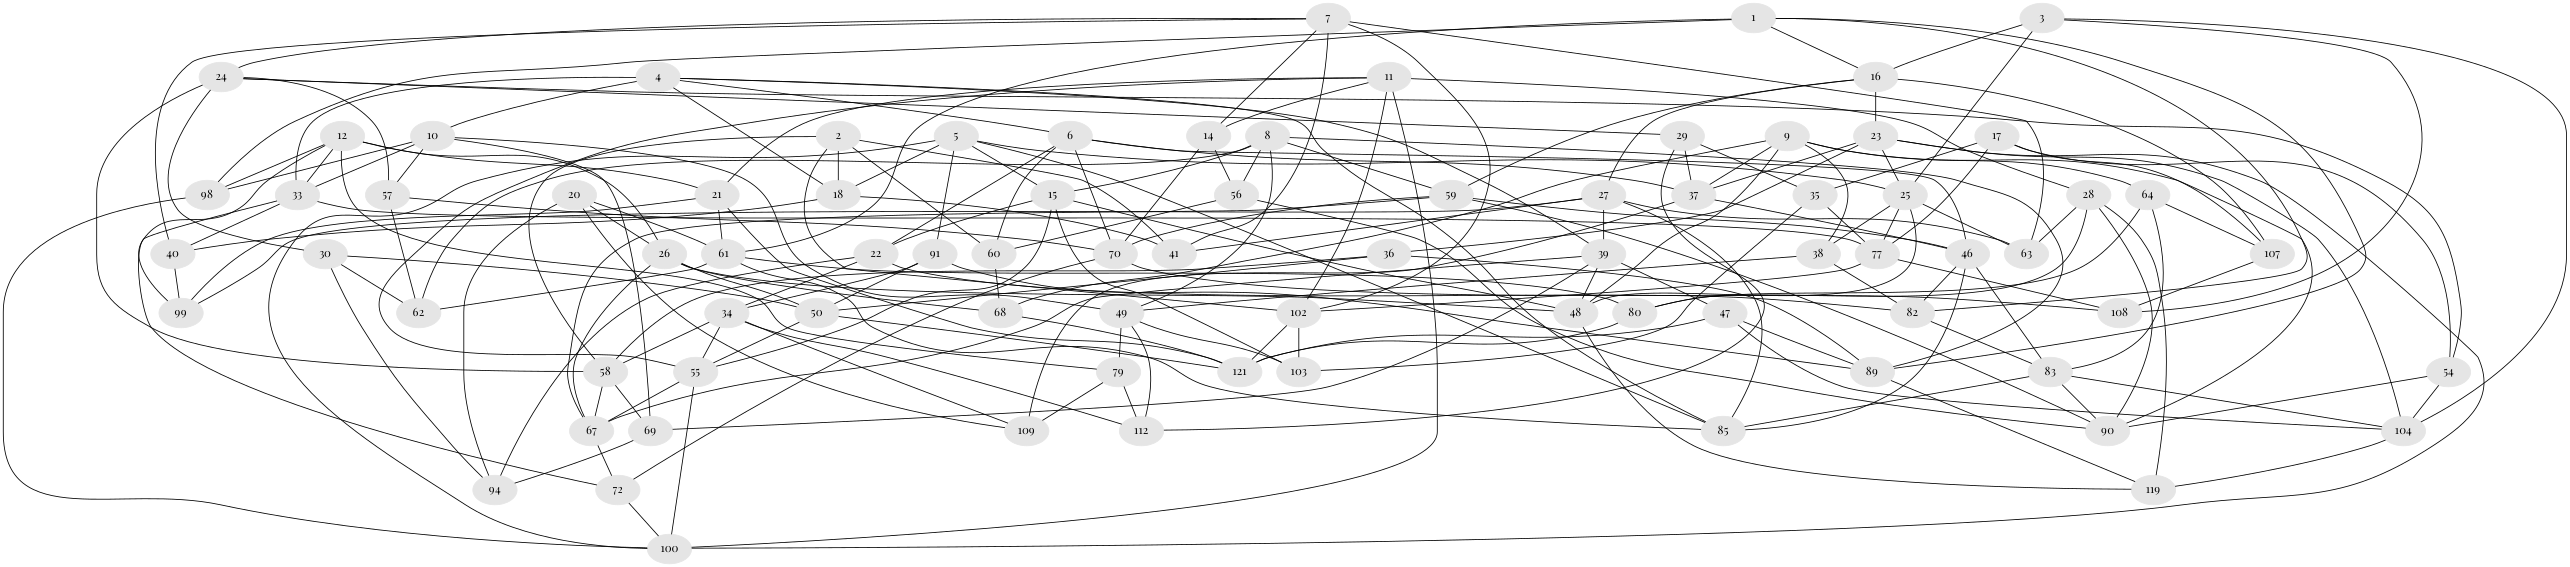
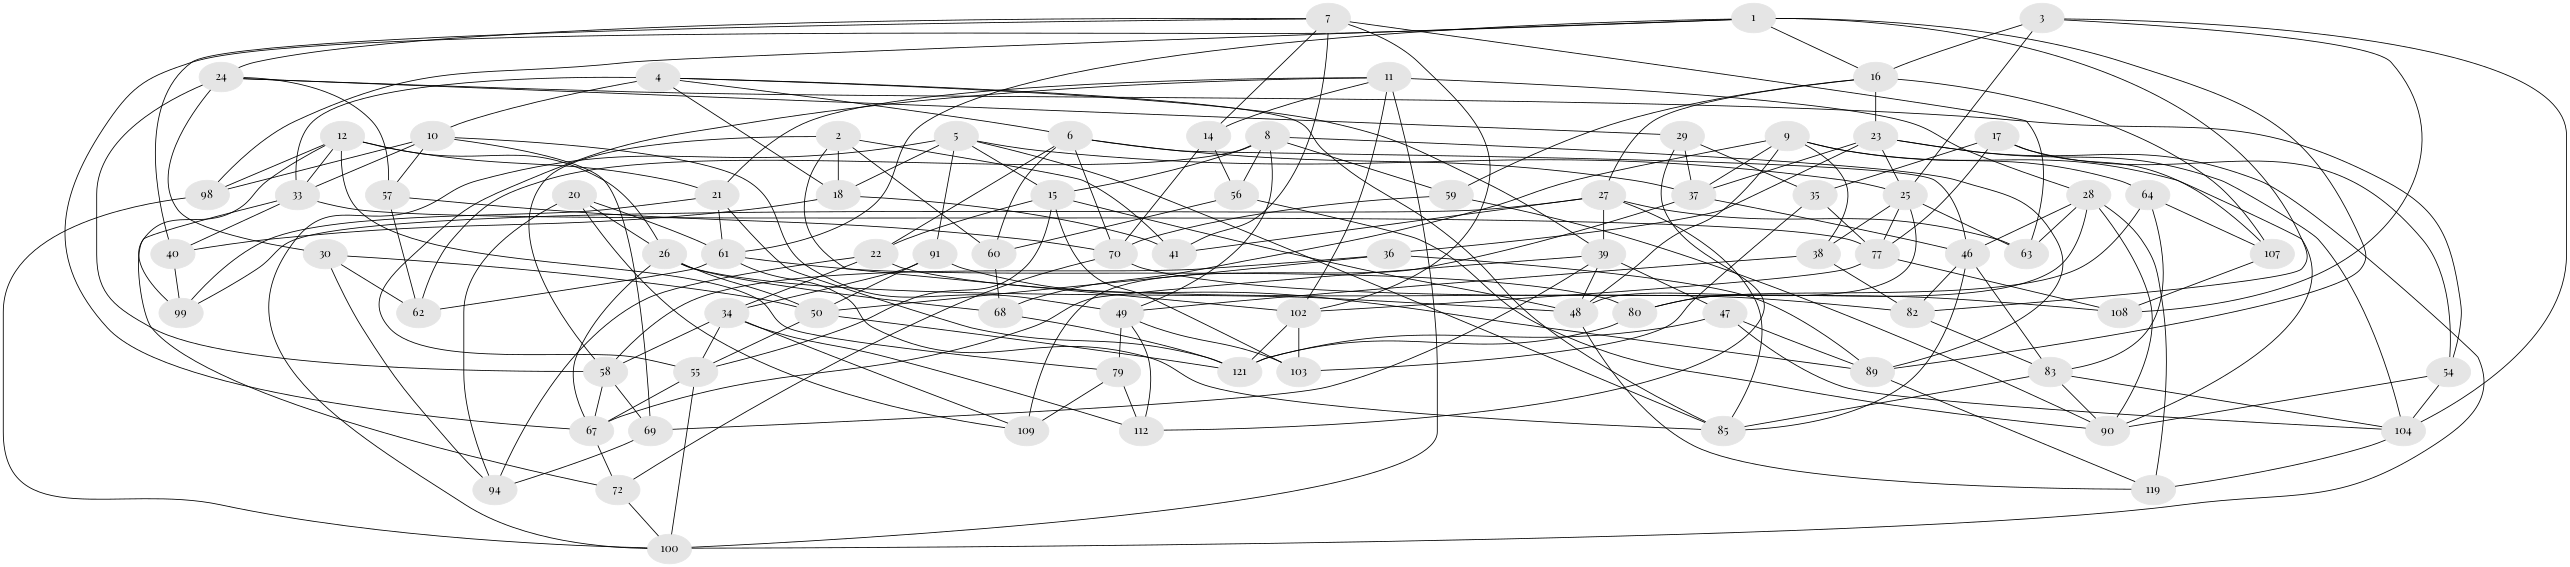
edge "59" -- "46": now "28" -- "46"
edge "59" -- "67": now "1" -- "67"
